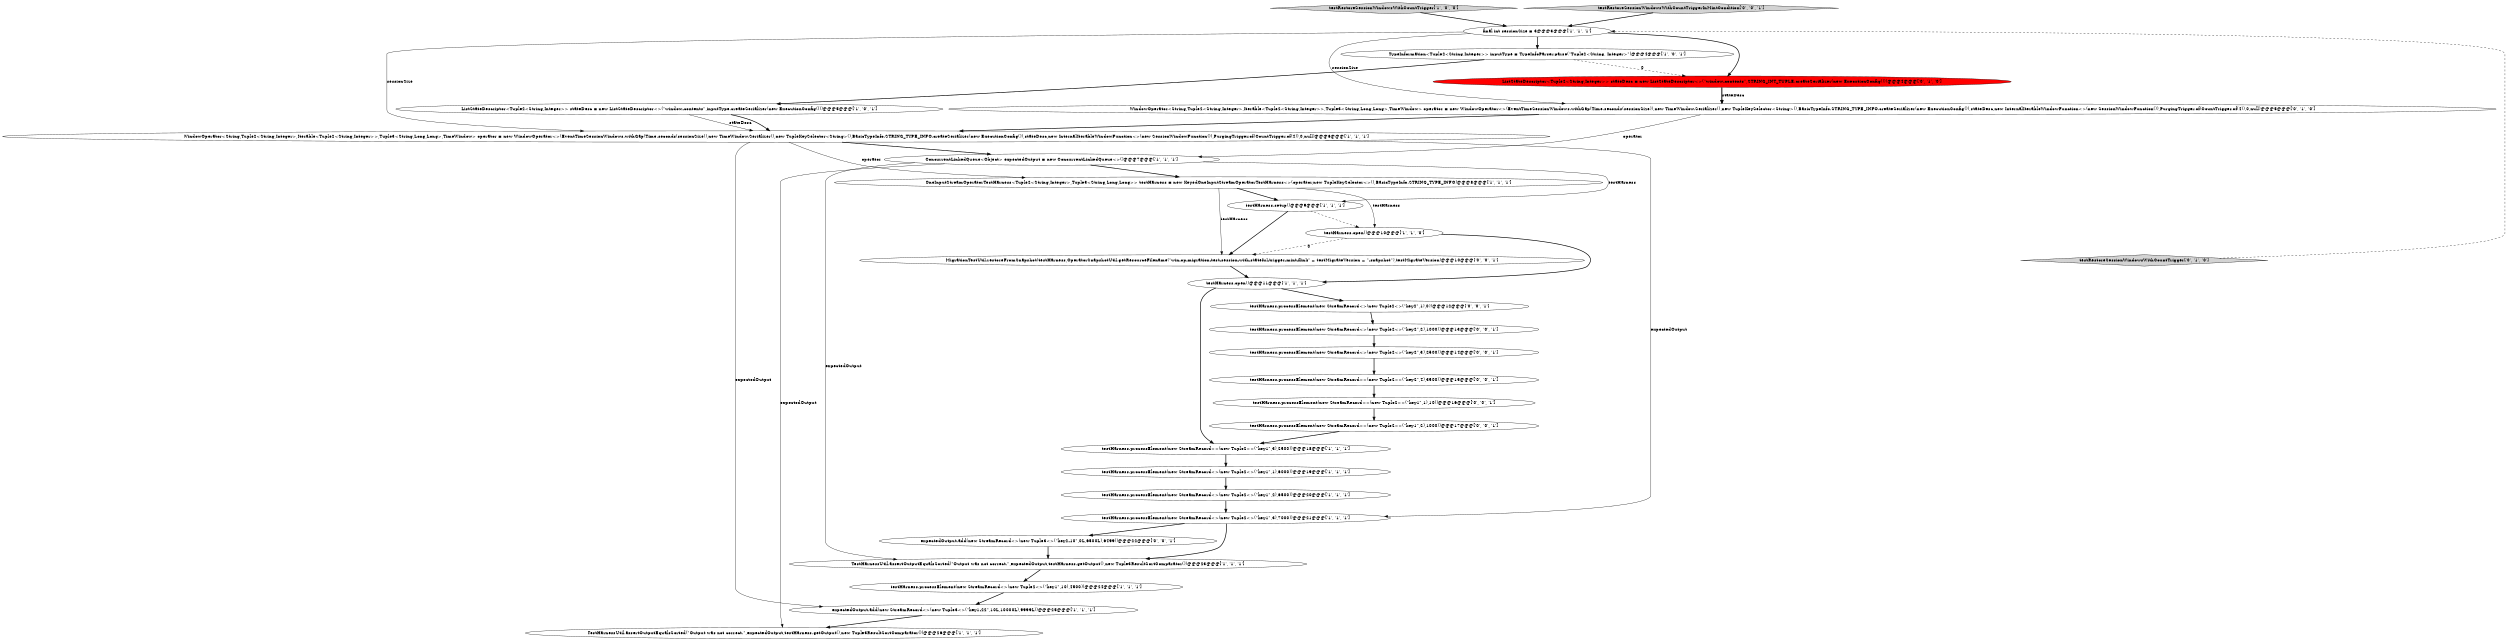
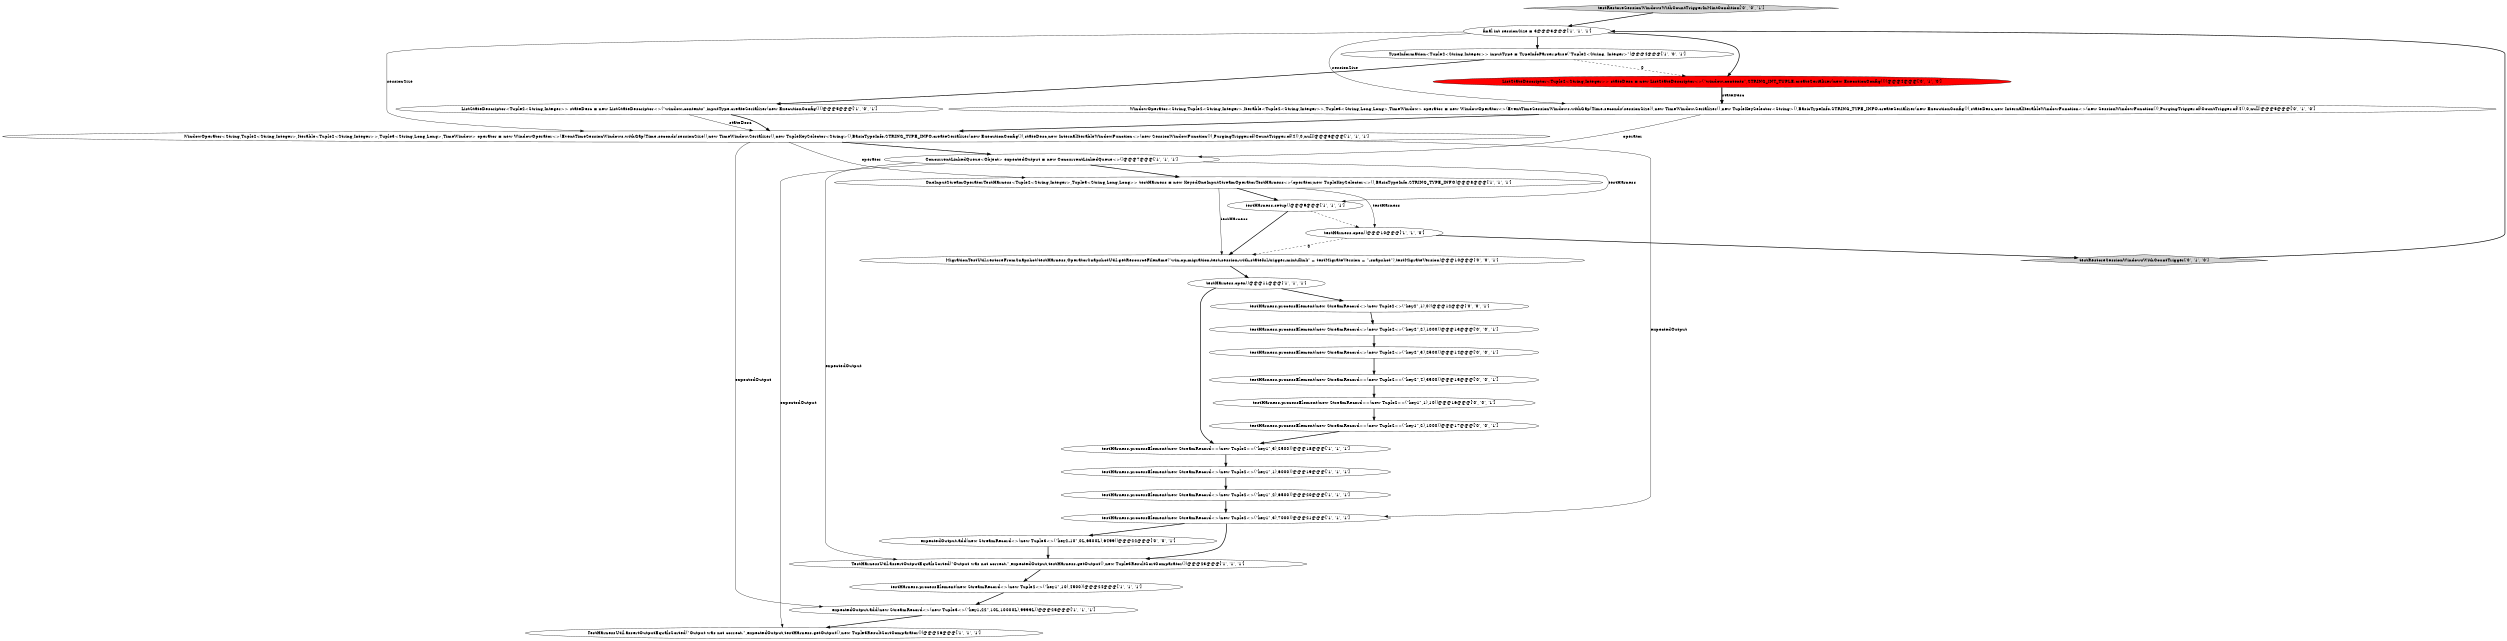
node "testRestoreSessionWindowsWithCountTrigger['1', '0', '0']": removed
edge "testRestoreSessionWindowsWithCountTrigger['0', '1', '0']" -> "final int sessionSize = 3@@@3@@@['1', '1', '1']": style dashed -> bold
edge "testHarness.open()@@@10@@@['1', '1', '0']" -> "testHarness.open()@@@11@@@['1', '1', '1']": now "testHarness.open()@@@10@@@['1', '1', '0']" -> "testRestoreSessionWindowsWithCountTrigger['0', '1', '0']"
